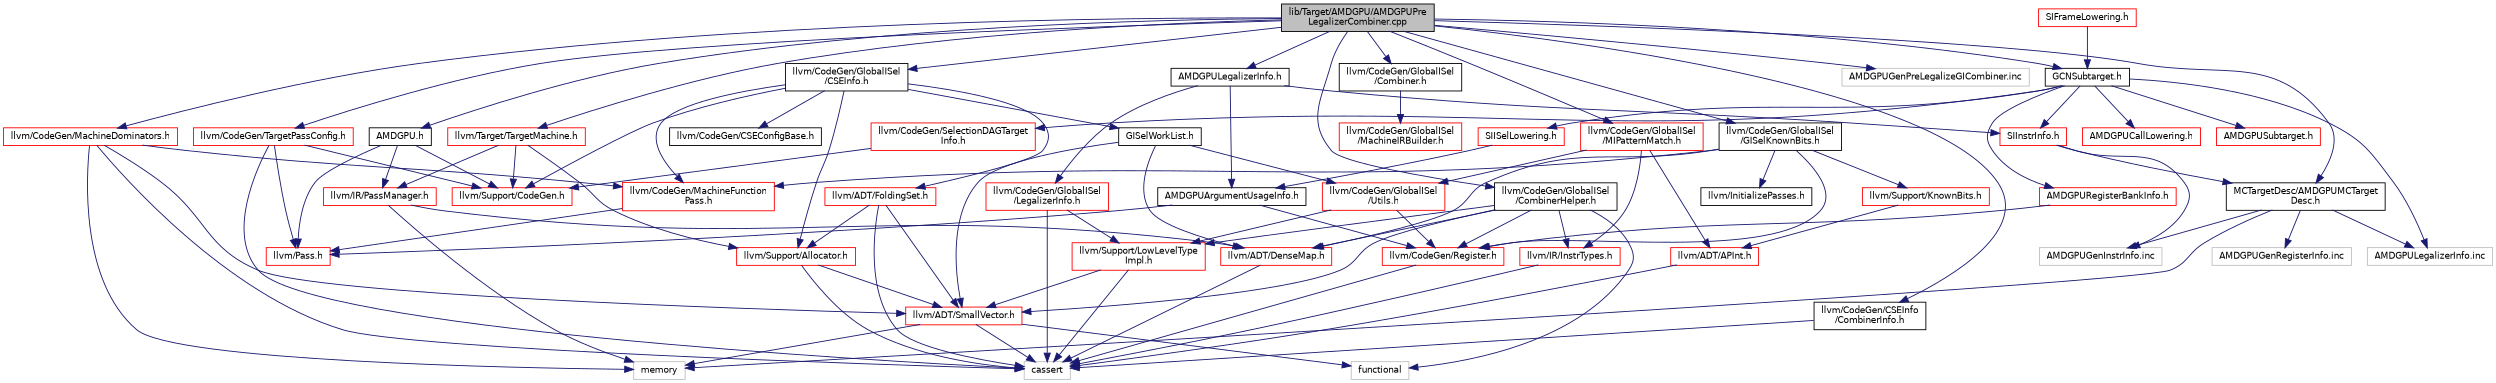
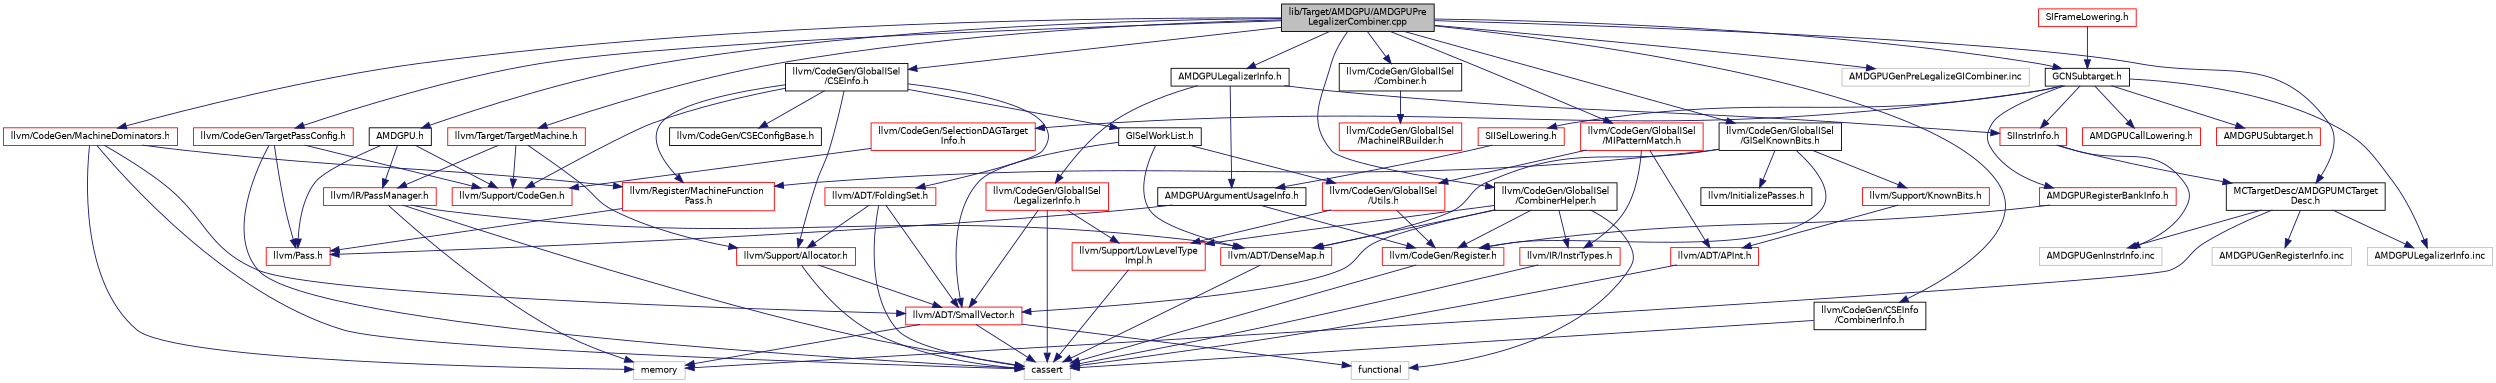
node "llvm/CodeGen/MachineFunction Pass.h": label "llvm/CodeGen/MachineFunction Pass.h" -> "llvm/Register/MachineFunction Pass.h"
edge "llvm/Support/LowLevelType Impl.h" -> "llvm/ADT/SmallVector.h": now "llvm/CodeGen/GlobalISel /LegalizerInfo.h" -> "llvm/ADT/SmallVector.h"
edge "llvm/IR/PassManager.h" -> "cassert": added
